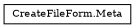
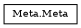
node "CreateFileForm.Meta": label "CreateFileForm.Meta" -> "Meta.Meta"
